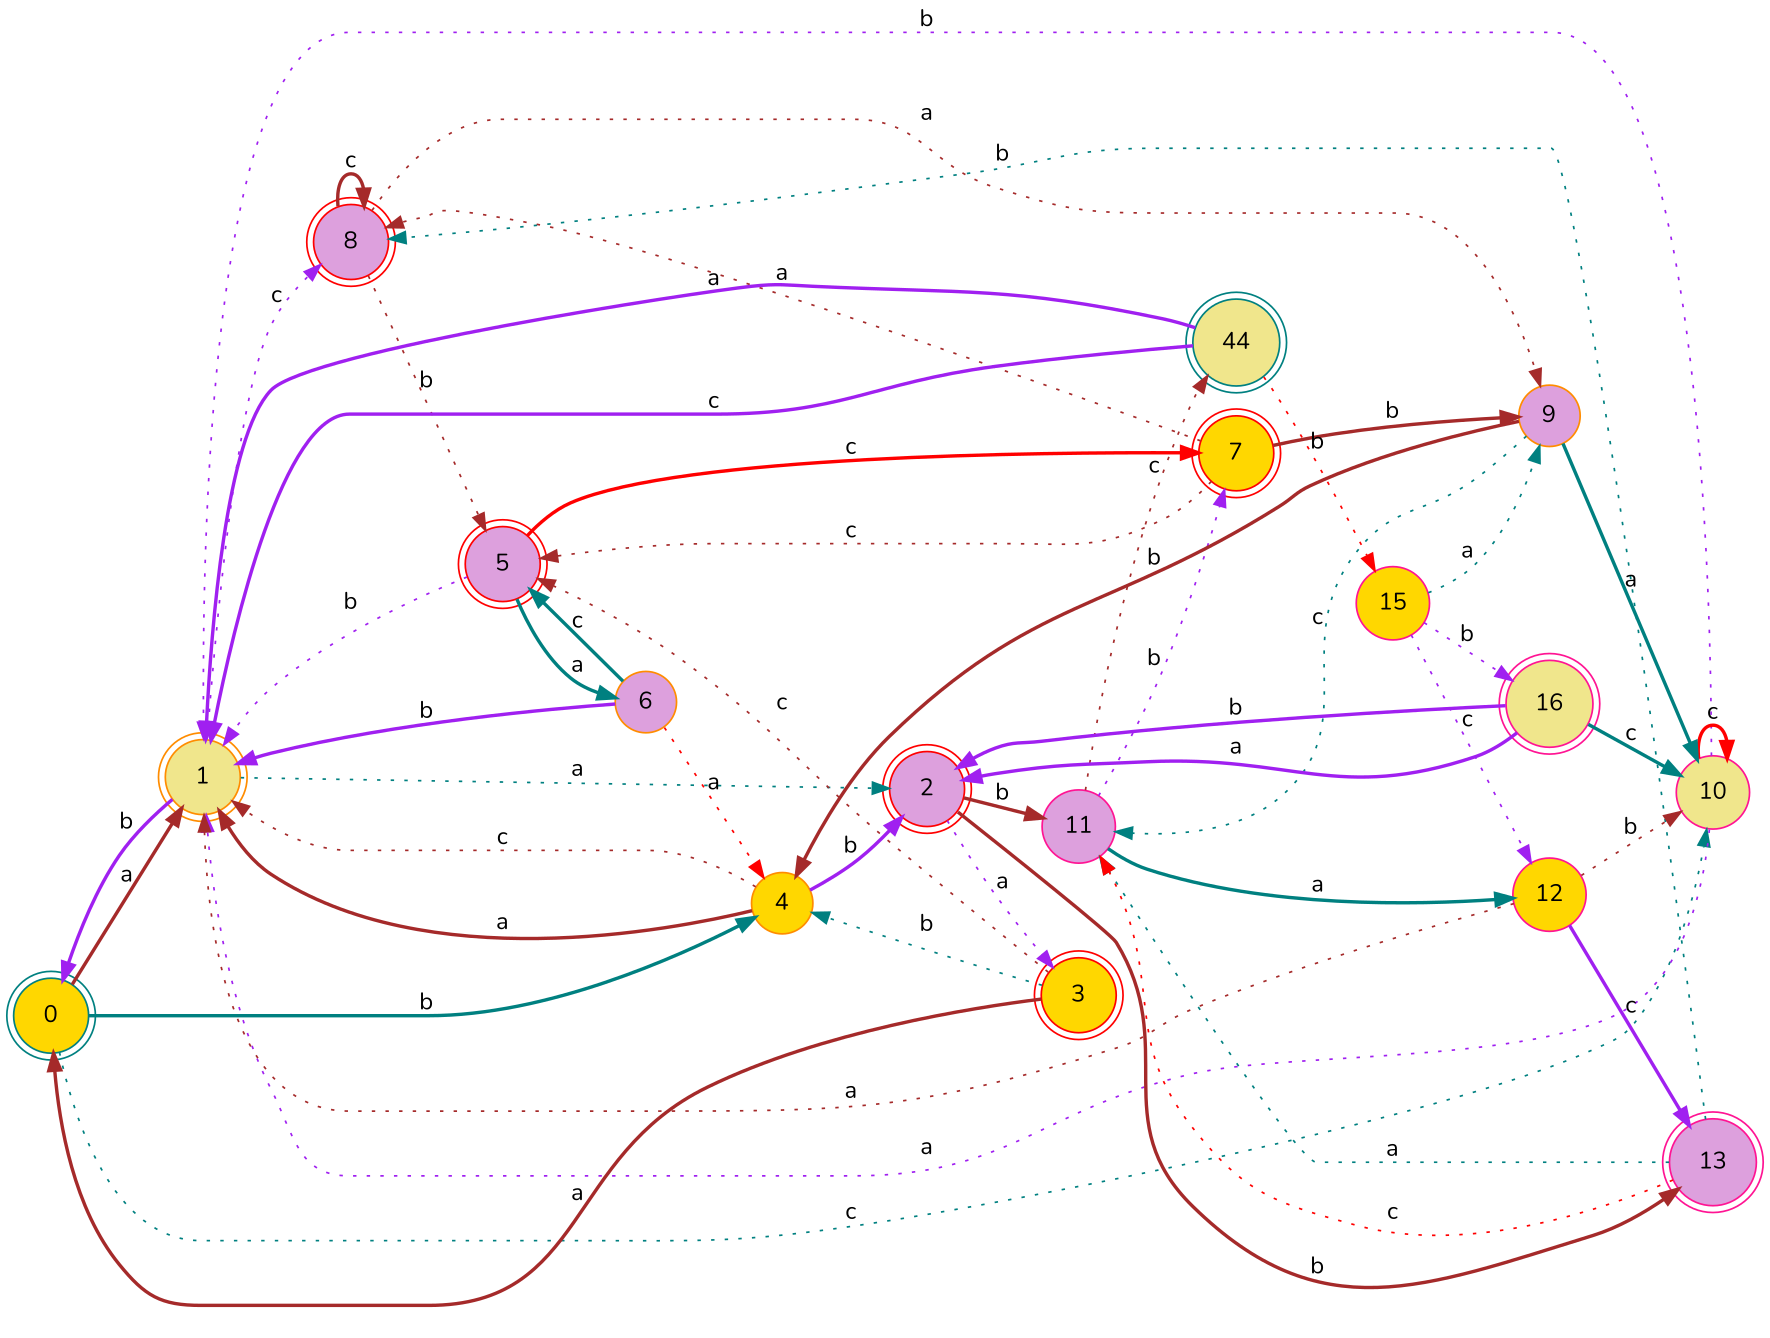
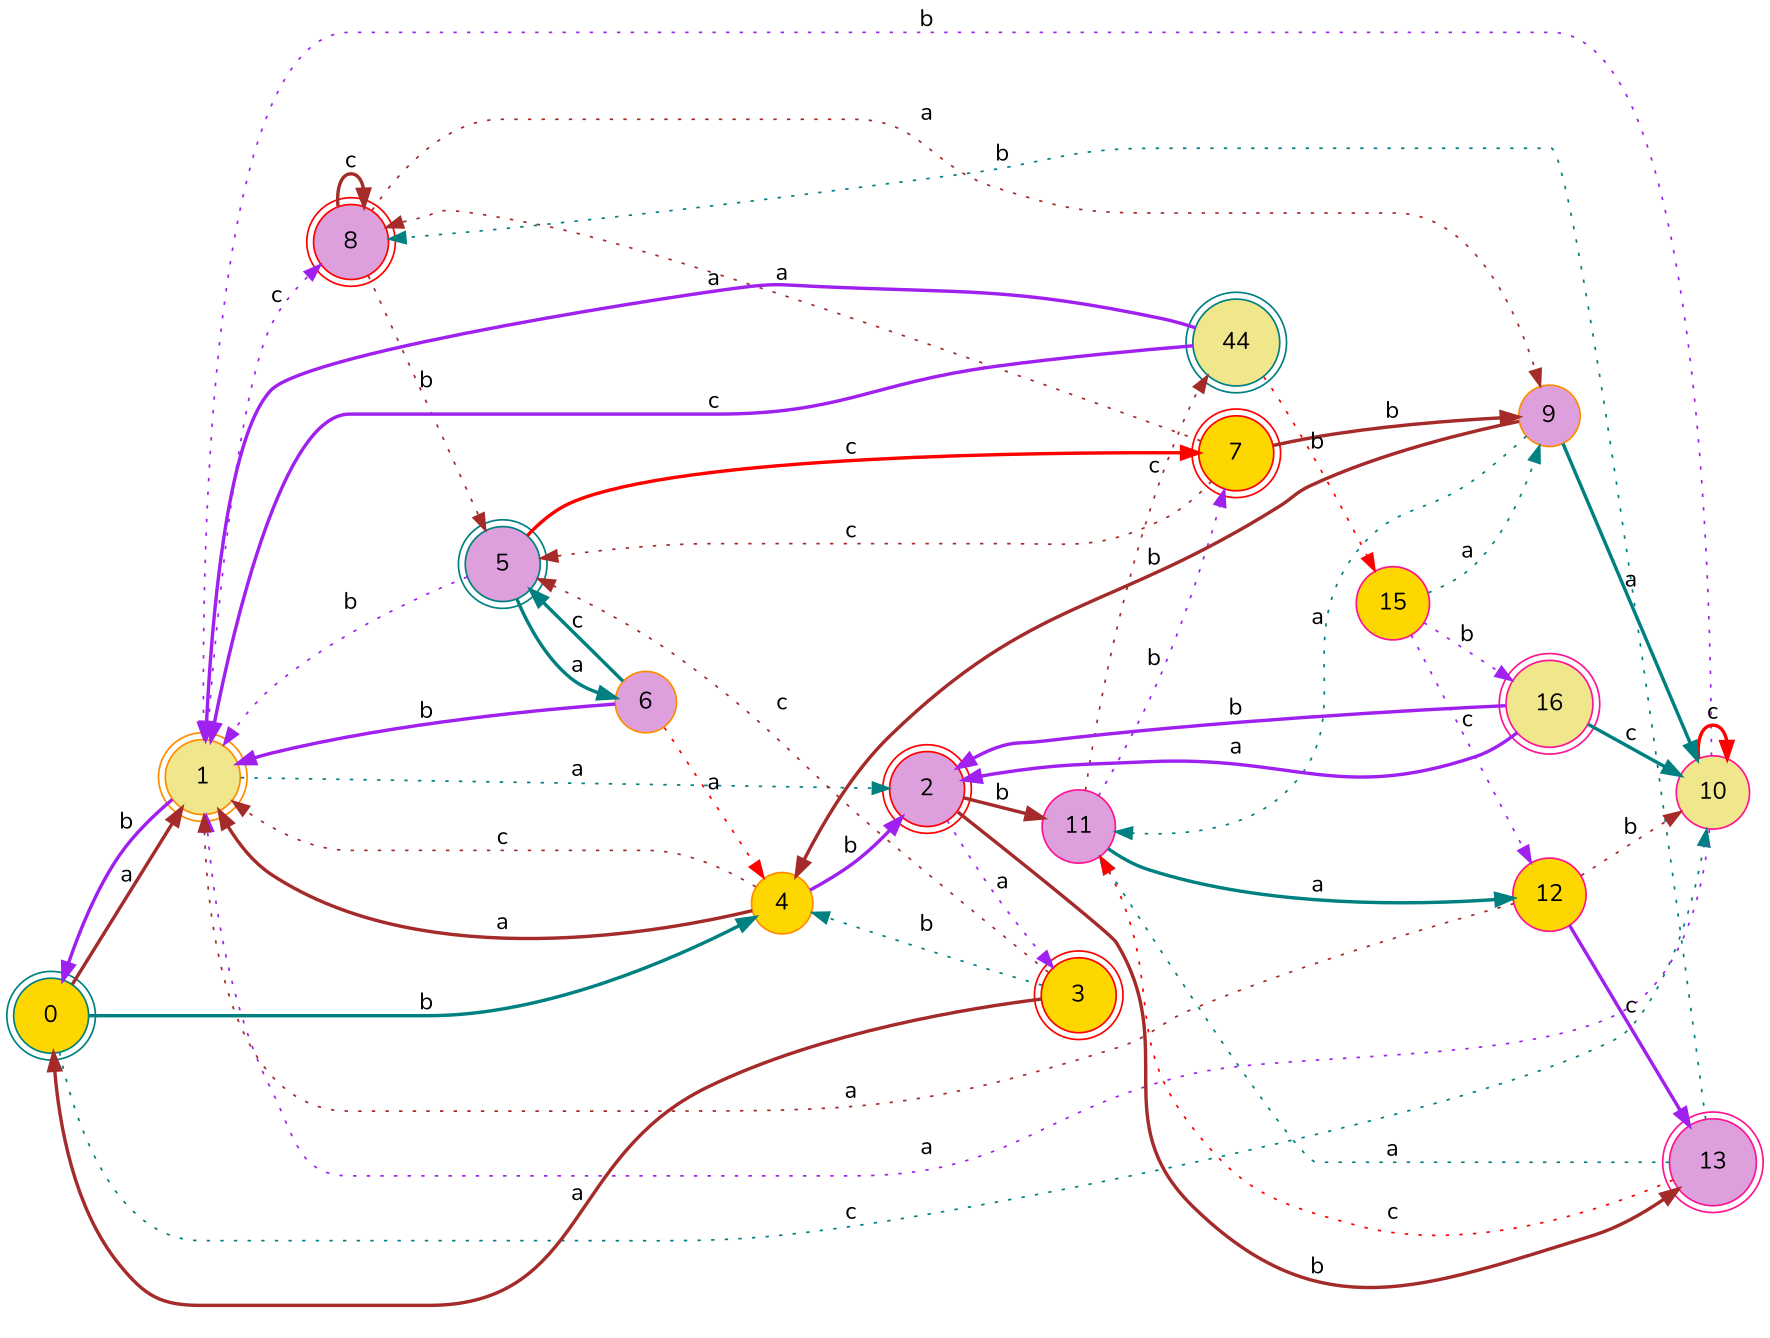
node "5": color red -> teal
edge "9" -> "11": label "c" -> "a"
